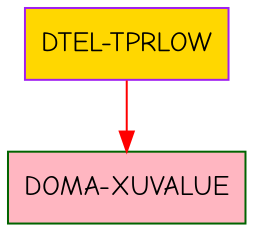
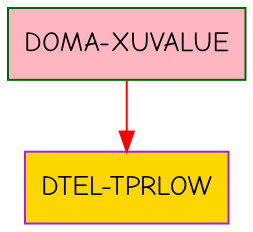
edge "DTEL-TPRLOW" -> "DOMA-XUVALUE": reversed
